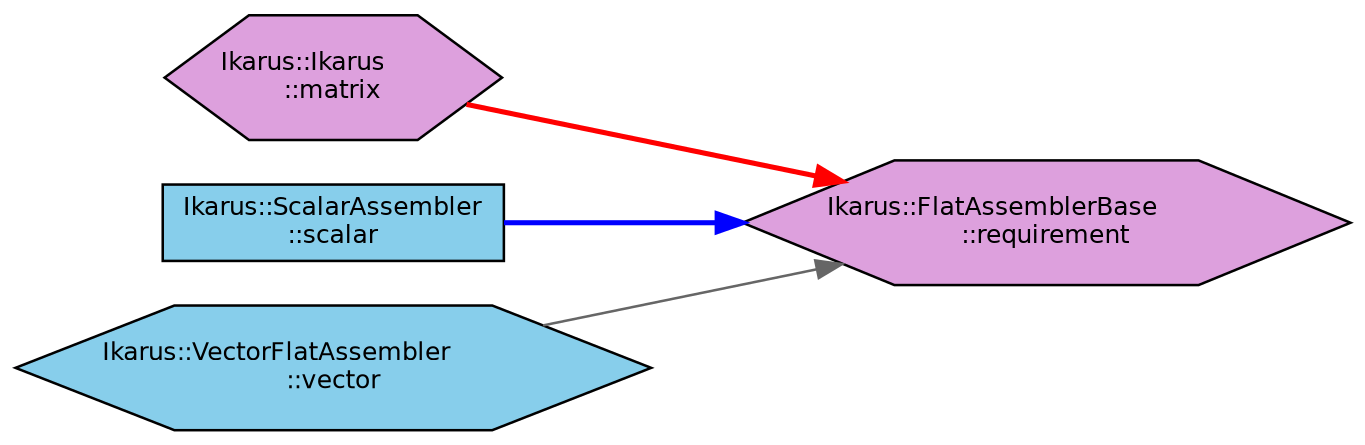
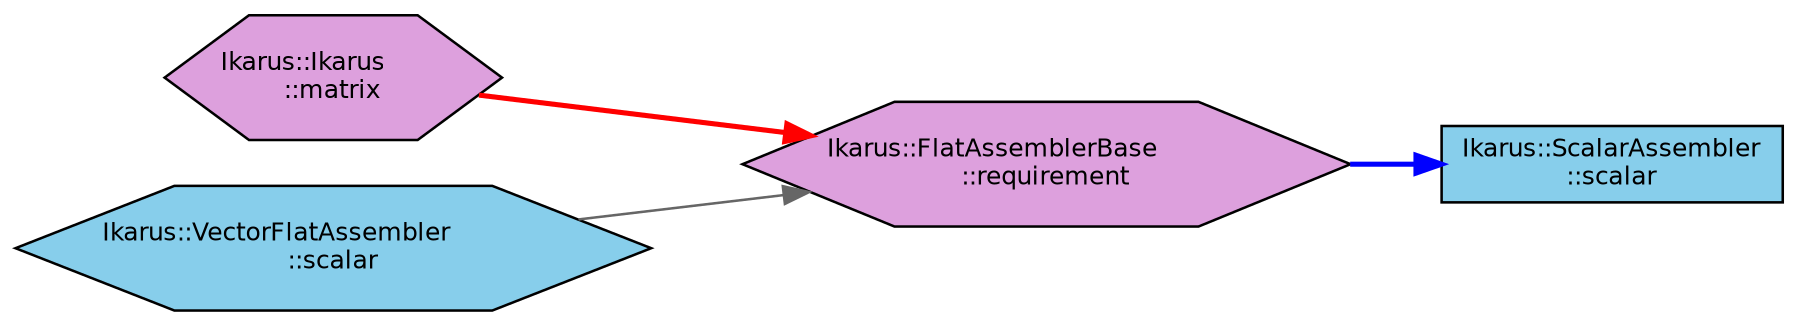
edge "Ikarus::ScalarAssembler ::scalar" -> "Ikarus::FlatAssemblerBase ::requirement": reversed
node "Ikarus::VectorFlatAssembler ::vector": label "Ikarus::VectorFlatAssembler ::vector" -> "Ikarus::VectorFlatAssembler ::scalar"
